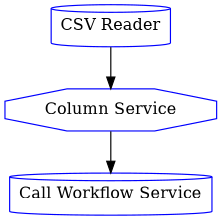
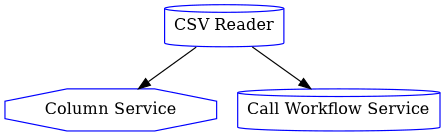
edge "Column Service" -> "Call Workflow Service": now "CSV Reader" -> "Call Workflow Service"
